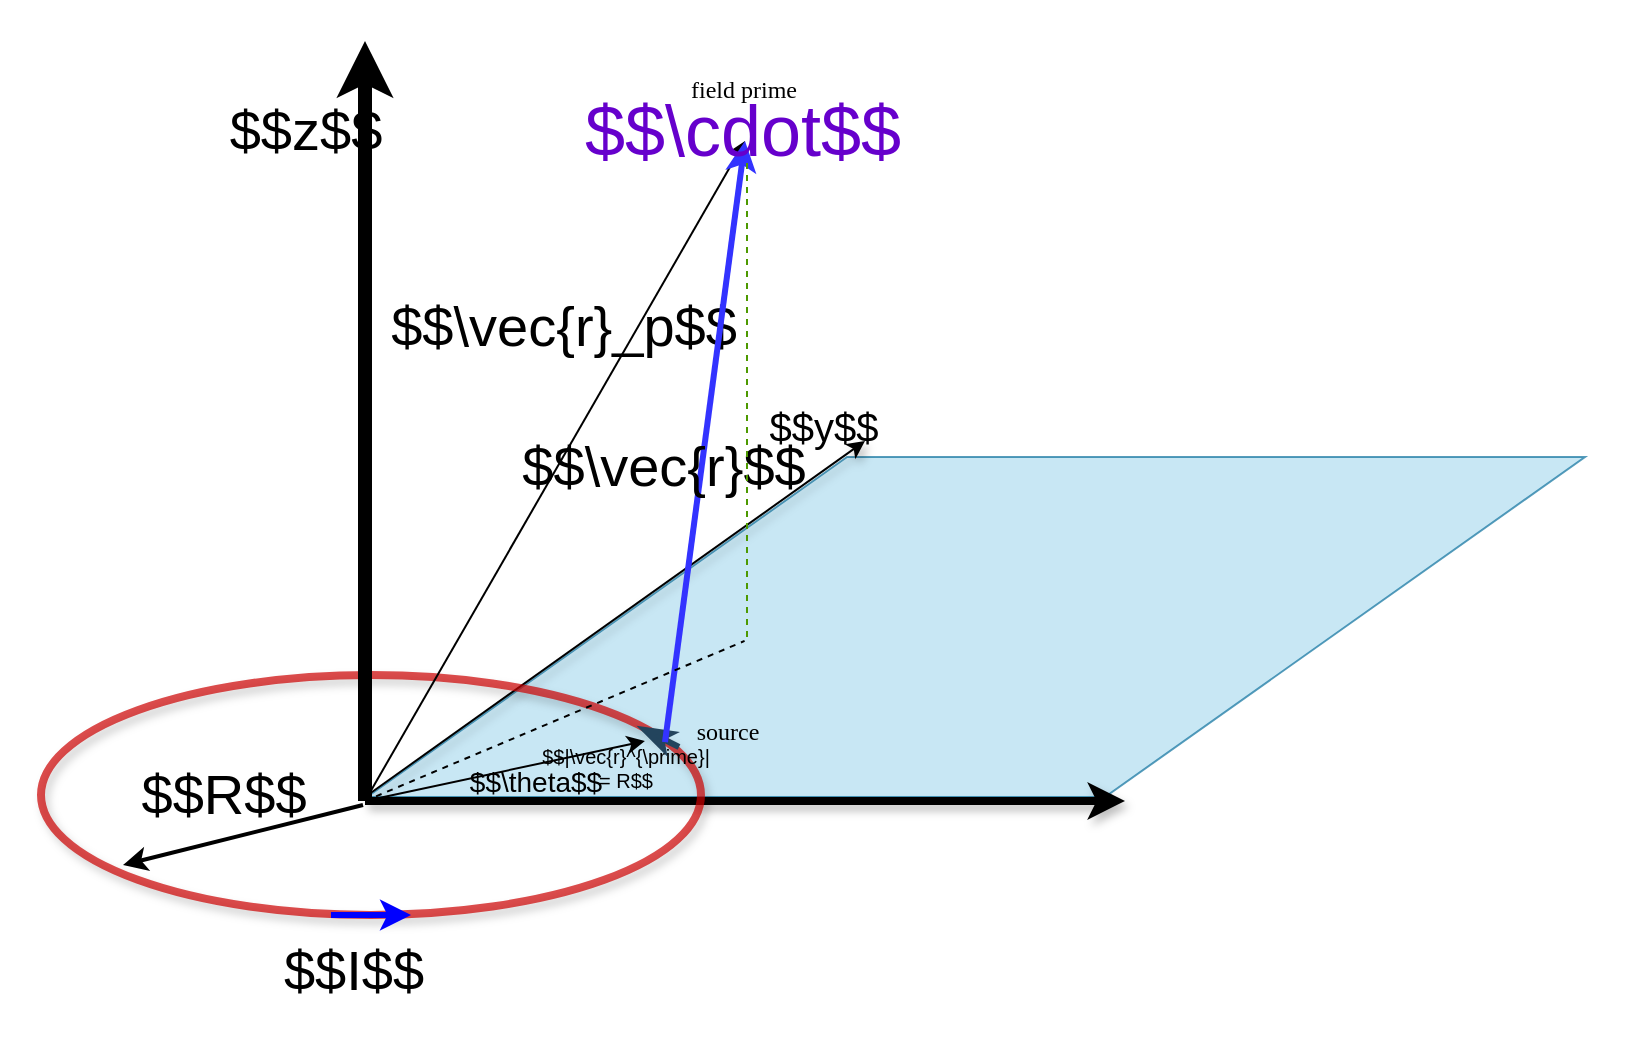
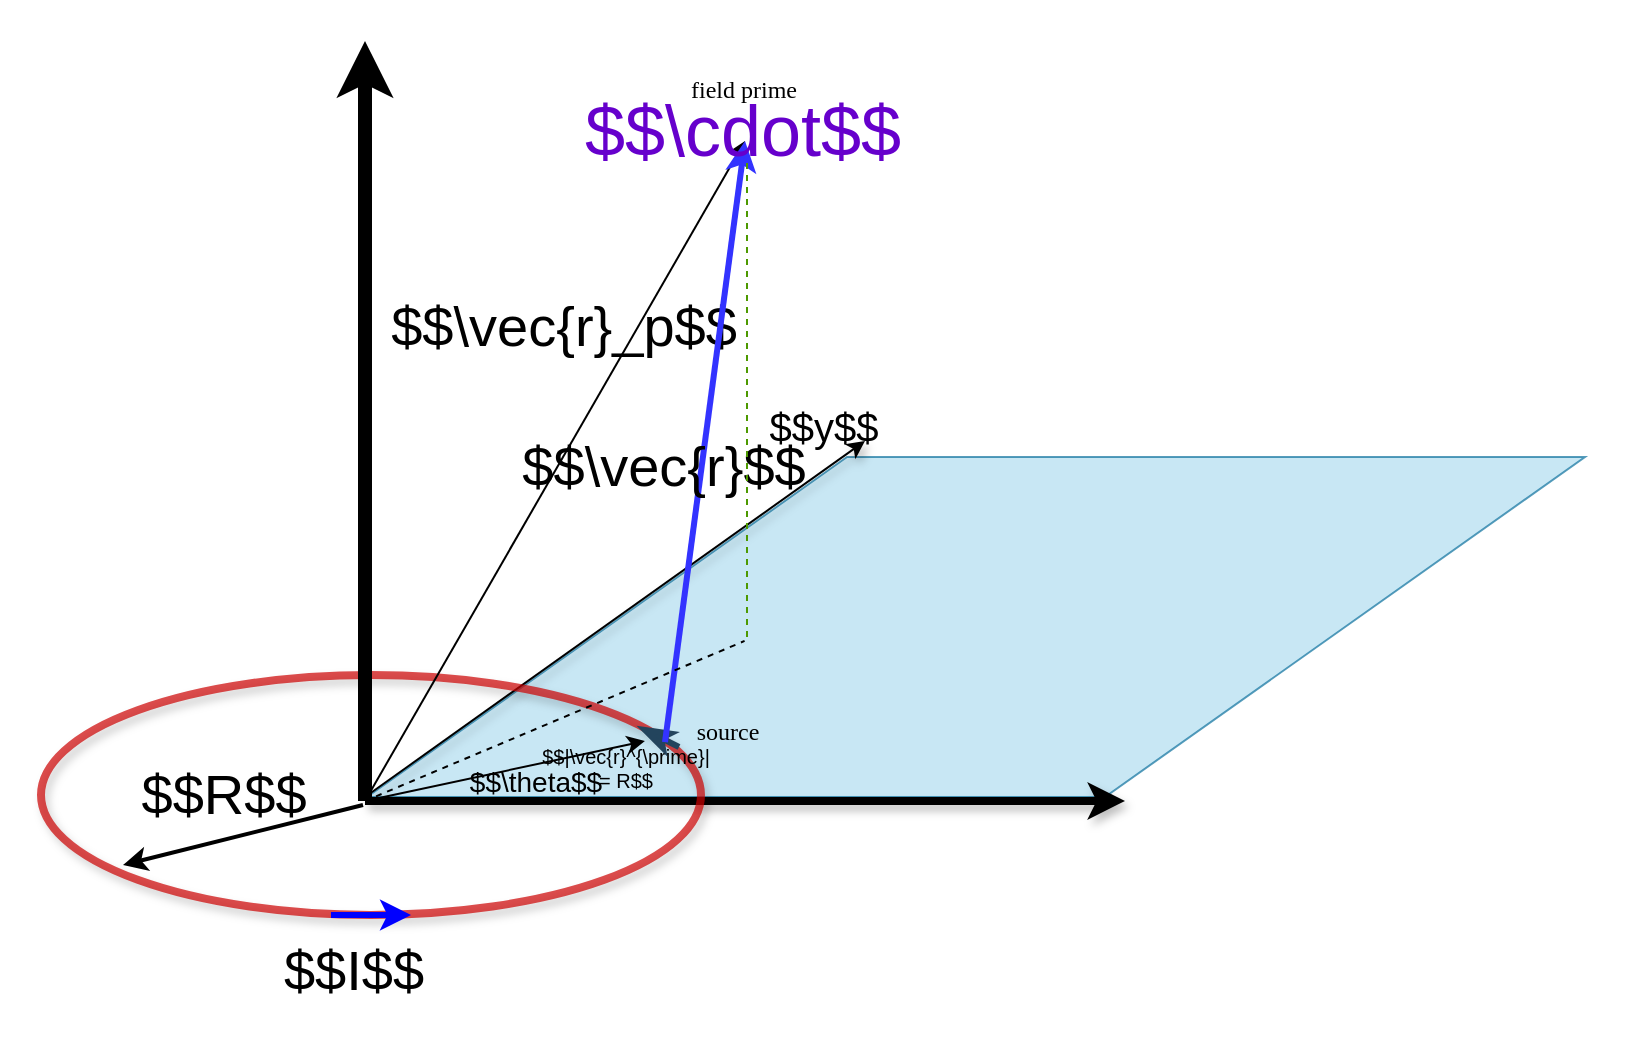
node "$$z$$": removed
